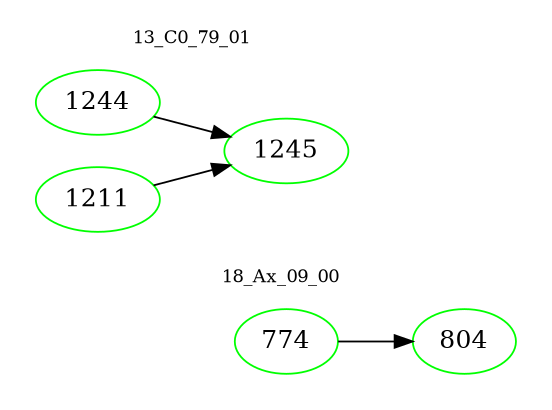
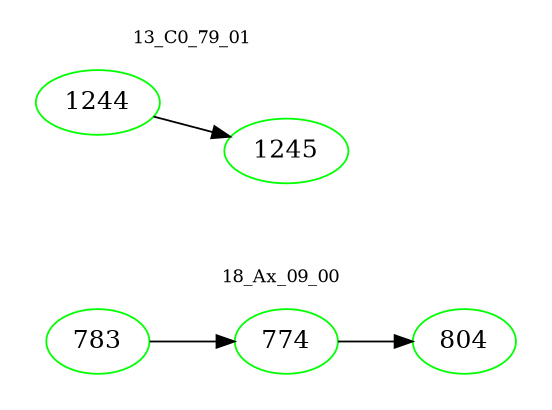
node "1211": removed
node "783": added
